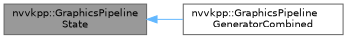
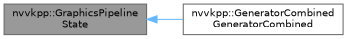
node "nvvkpp::GraphicsPipeline GeneratorCombined": label "nvvkpp::GraphicsPipeline GeneratorCombined" -> "nvvkpp::GeneratorCombined GeneratorCombined"
